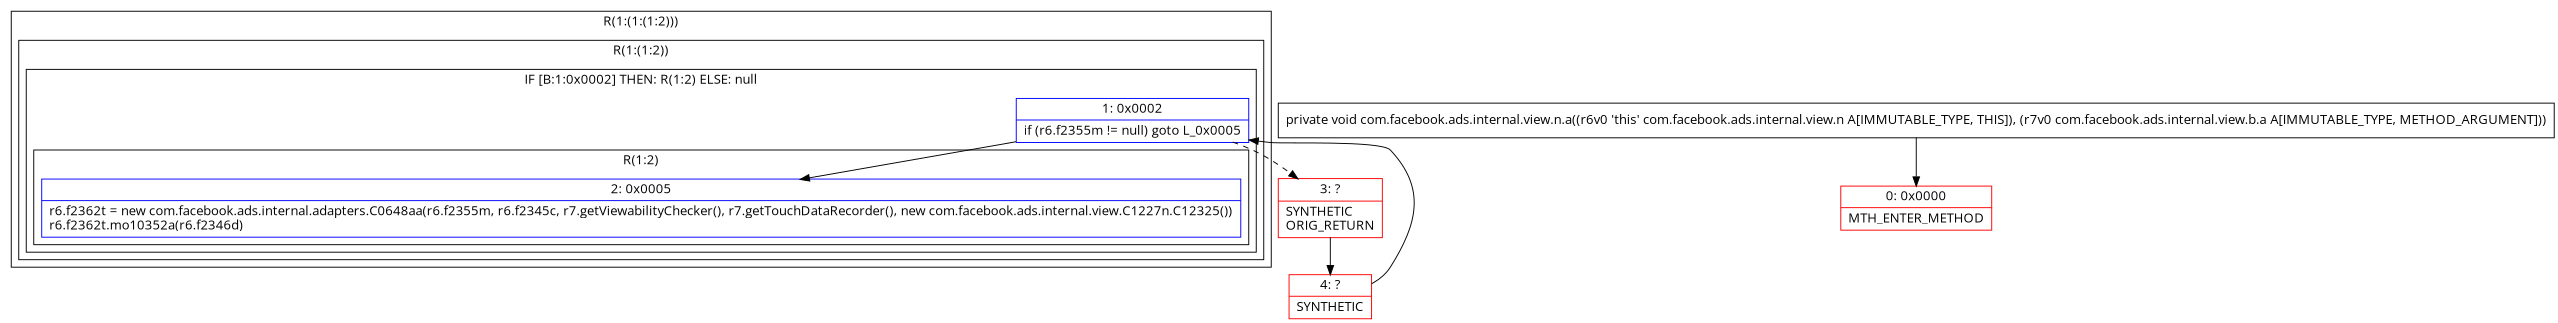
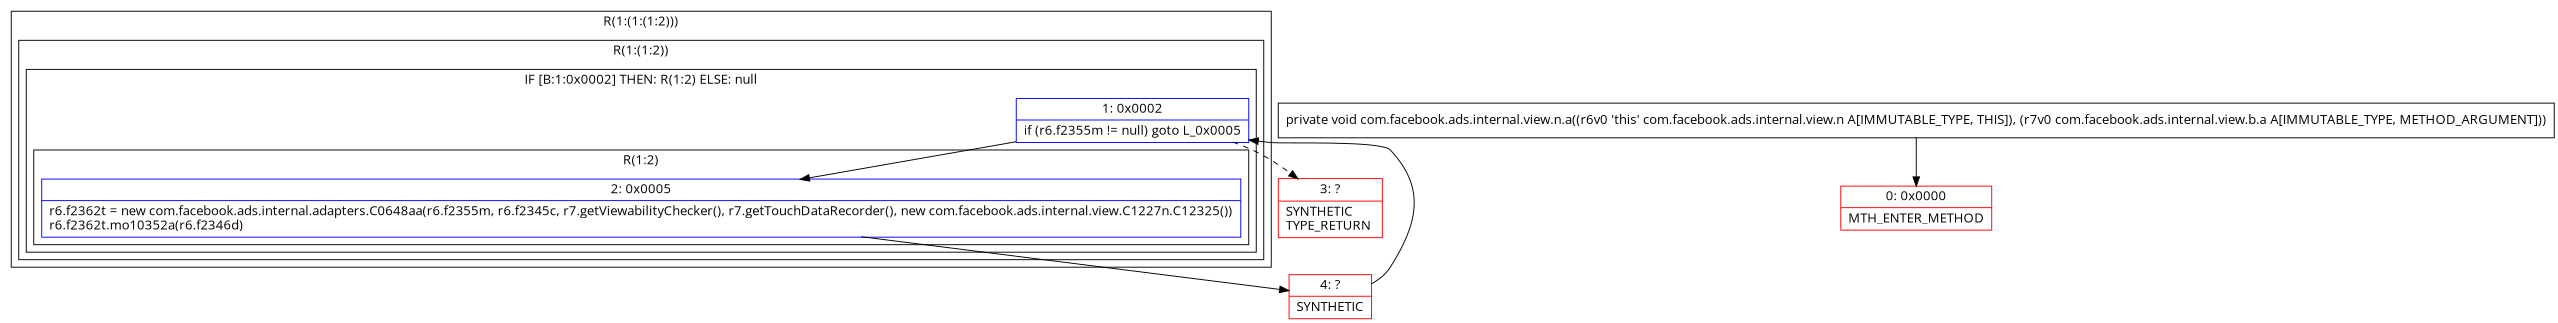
node "3: ?": text "ORIG_RETURN" -> "TYPE_RETURN"
edge "3: ?" -> "4: ?": now "2: 0x0005" -> "4: ?"
